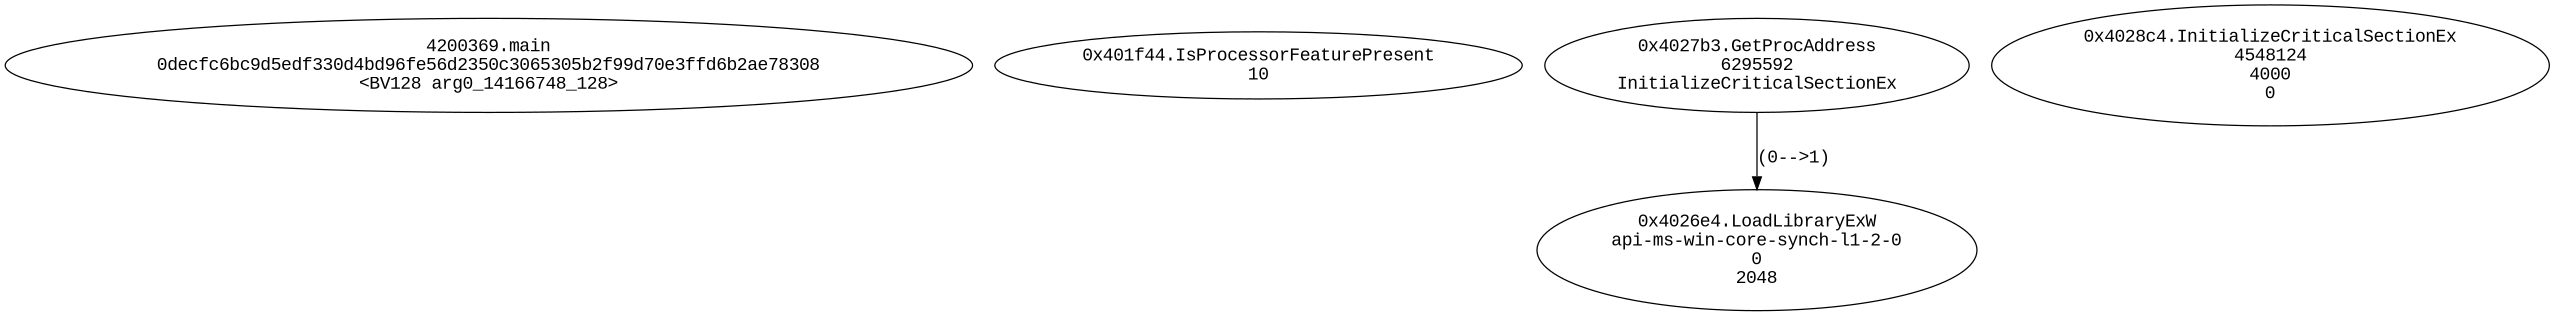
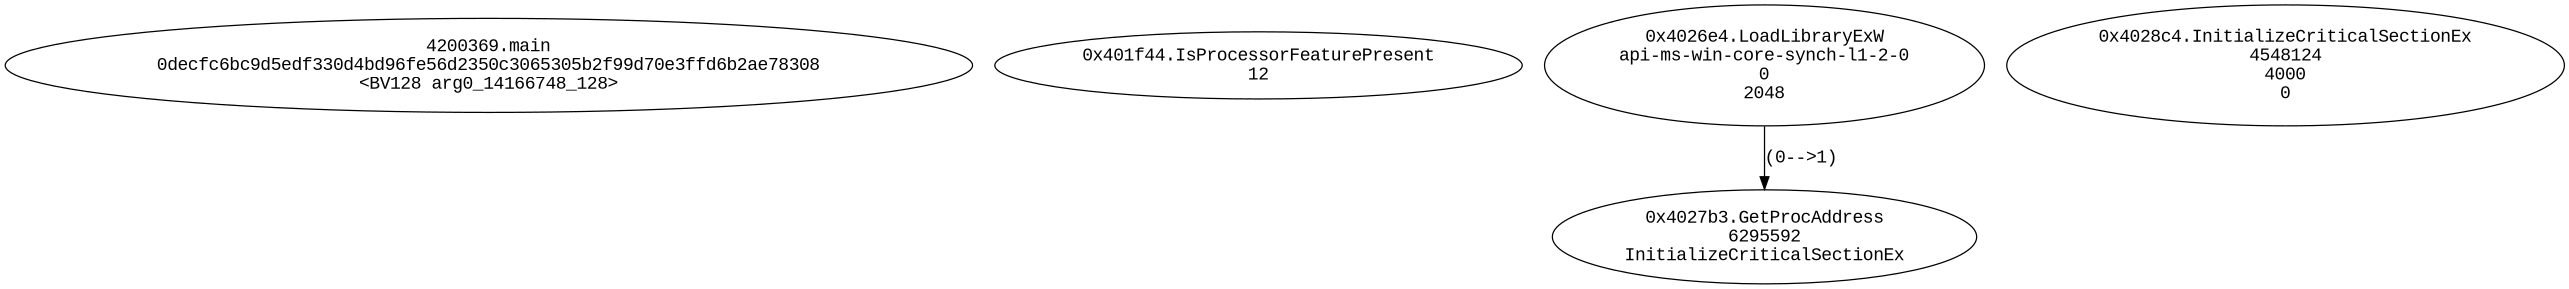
node "0x401f44.IsProcessorFeaturePresent 10": label "0x401f44.IsProcessorFeaturePresent 10" -> "0x401f44.IsProcessorFeaturePresent 12"
edge "0x4027b3.GetProcAddress 6295592 InitializeCriticalSectionEx" -> "0x4026e4.LoadLibraryExW api-ms-win-core-synch-l1-2-0 0 2048": reversed
